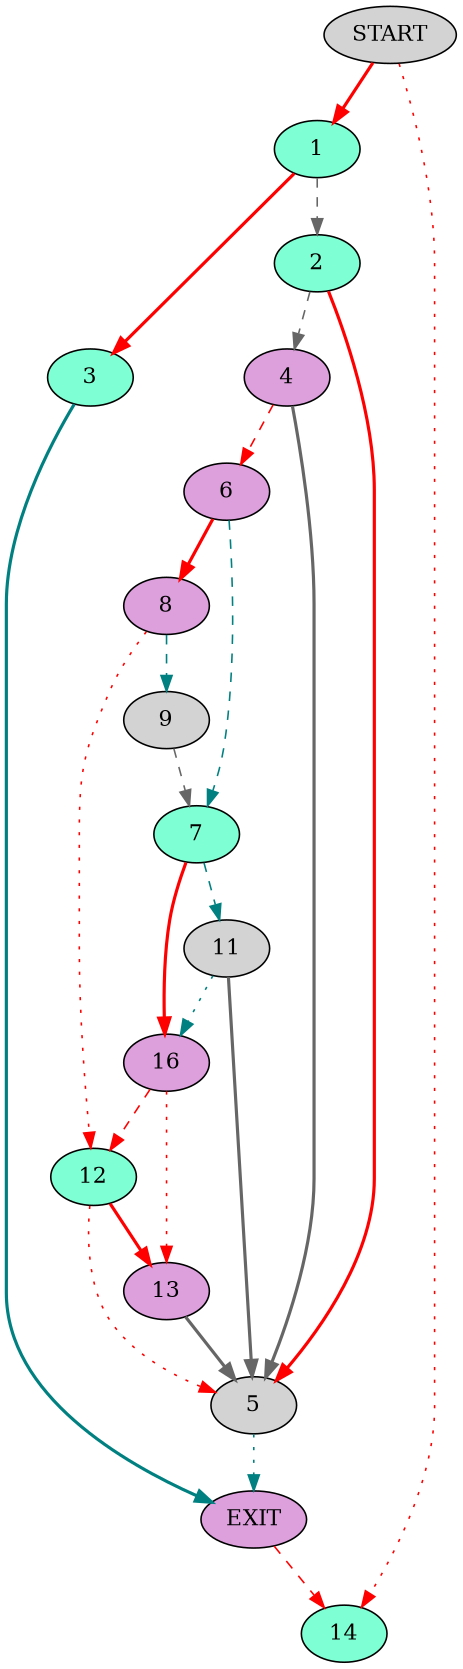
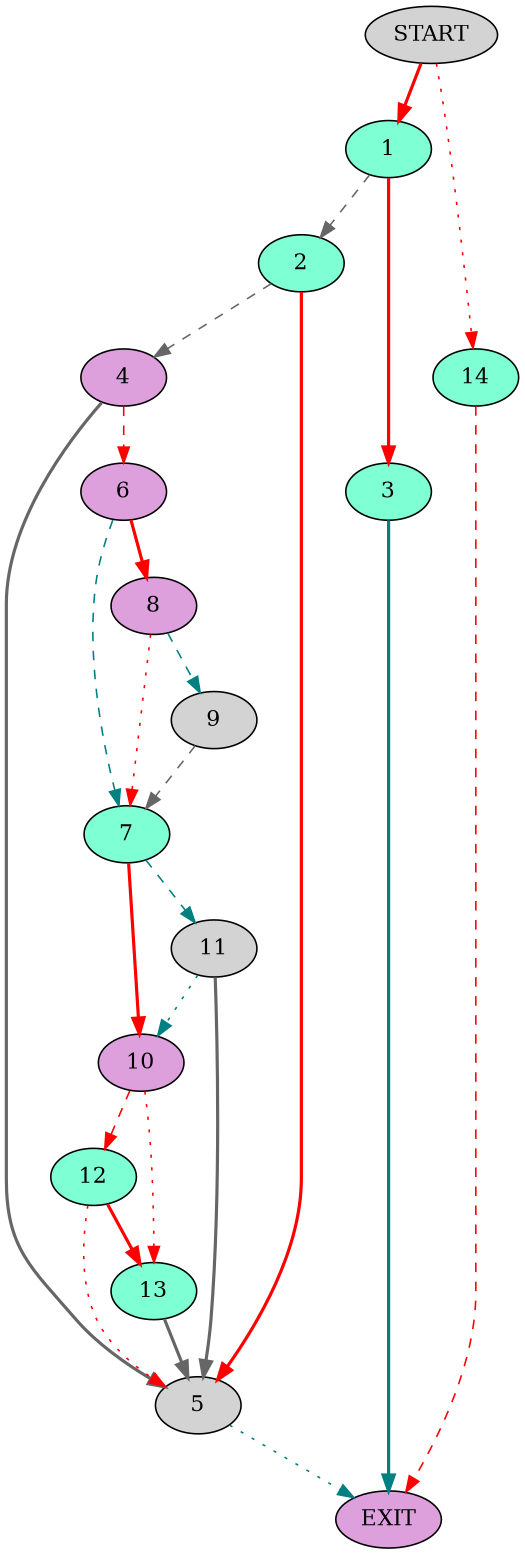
edge "8" -> "12": now "8" -> "7"
node "16": label "16" -> "10"
node "13": fillcolor plum -> aquamarine
edge "EXIT" -> "14": reversed
